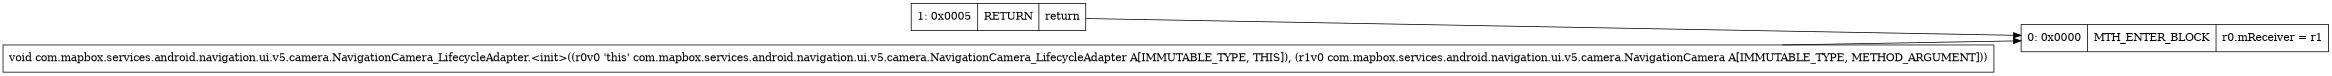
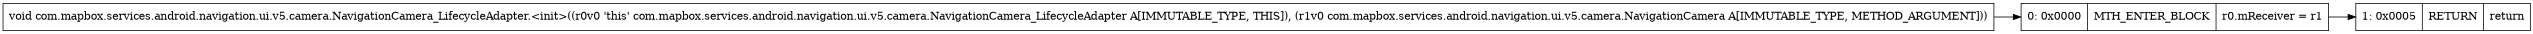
edge "1: 0x0005" -> "0: 0x0000": reversed
